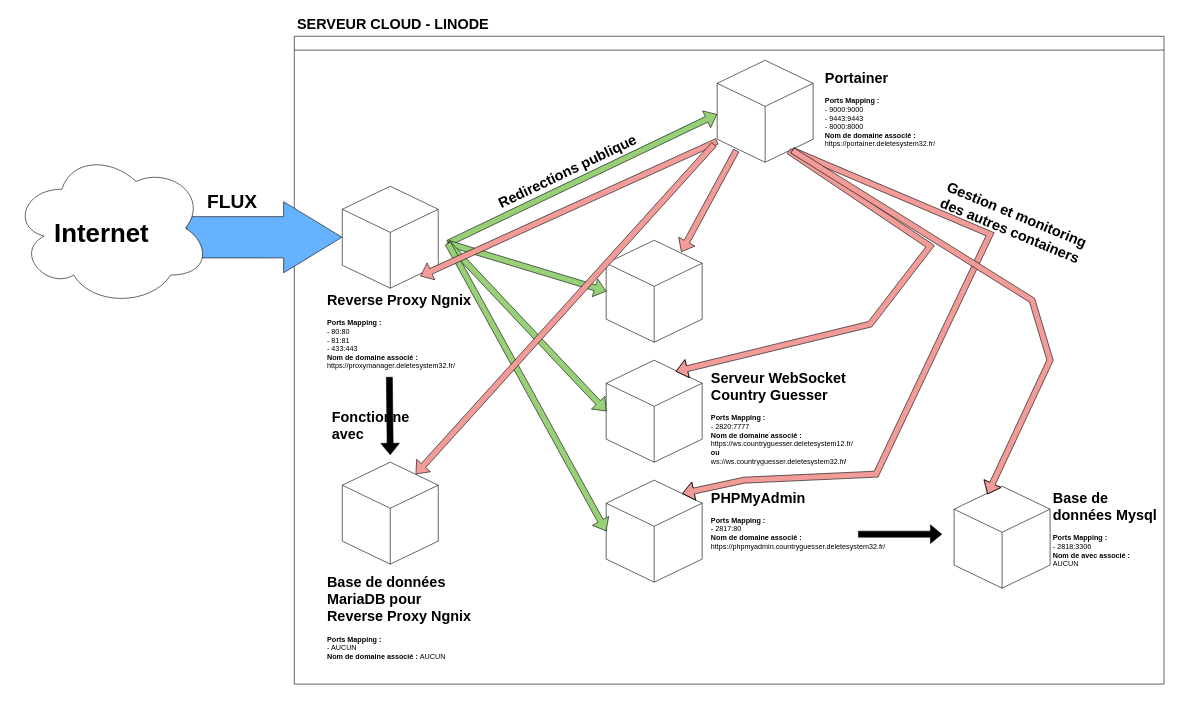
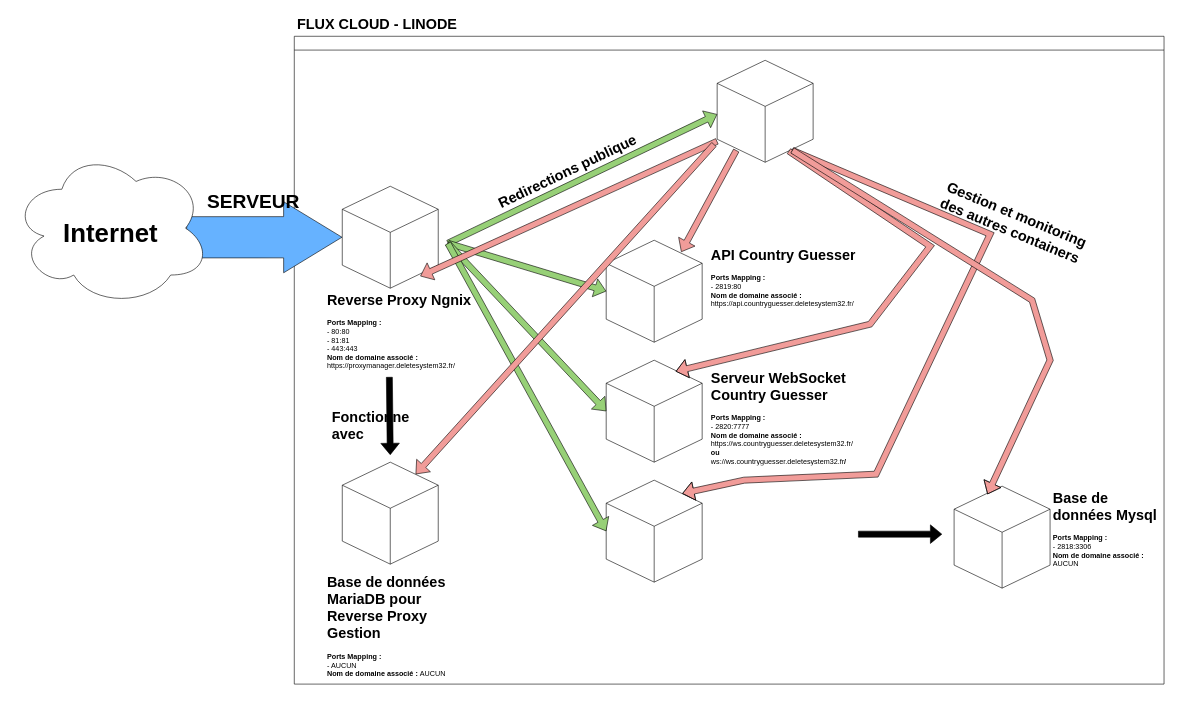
node "SERVEUR CLOUD - LINODE": label "SERVEUR CLOUD - LINODE" -> "FLUX CLOUD - LINODE"
node "Portainer Ports Mapping : - 9000:9000 - 9443:9443 - 8000:8000 Nom de domaine associé : https://portainer.deletesystem32.fr/": removed
node "FLUX": label "FLUX" -> "SERVEUR"
node "Internet": moved (108, 222) -> (117, 222)
node "API Country Guesser Ports Mapping : - 2819:80 Nom de domaine associé : https://api.countryguesser.deletesystem32.fr/": added
node "Reverse Proxy Ngnix Ports Mapping : - 80:80 - 81:81 - 433:443 Nom de domaine associé : https://proxymanager.deletesystem32.fr/": label "Reverse Proxy Ngnix Ports Mapping : - 80:80 - 81:81 - 433:443 Nom de domaine associé : https://proxymanager.deletesystem32.fr/" -> "Reverse Proxy Ngnix Ports Mapping : - 80:80 - 81:81 - 443:443 Nom de domaine associé : https://proxymanager.deletesystem32.fr/"
node "Serveur WebSocket Country Guesser Ports Mapping : - 2820:7777 Nom de domaine associé : https://ws.countryguesser.deletesystem12.fr/ ou ws://ws.countryguesser.deletesystem32.fr/": label "Serveur WebSocket Country Guesser Ports Mapping : - 2820:7777 Nom de domaine associé : https://ws.countryguesser.deletesystem12.fr/ ou ws://ws.countryguesser.deletesystem32.fr/" -> "Serveur WebSocket Country Guesser Ports Mapping : - 2820:7777 Nom de domaine associé : https://ws.countryguesser.deletesystem32.fr/ ou ws://ws.countryguesser.deletesystem32.fr/"
node "Base de données Mysql Ports Mapping : - 2818:3306 Nom de avec associé : AUCUN": label "Base de données Mysql Ports Mapping : - 2818:3306 Nom de avec associé : AUCUN" -> "Base de données Mysql Ports Mapping : - 2818:3306 Nom de domaine associé : AUCUN"
node "PHPMyAdmin Ports Mapping : - 2817:80 Nom de domaine associé : https://phpmyadmin.countryguesser.deletesystem32.fr/": removed
node "Base de données MariaDB pour Reverse Proxy Ngnix Ports Mapping : - AUCUN Nom de domaine associé : AUCUN": label "Base de données MariaDB pour Reverse Proxy Ngnix Ports Mapping : - AUCUN Nom de domaine associé : AUCUN" -> "Base de données MariaDB pour Reverse Proxy Gestion Ports Mapping : - AUCUN Nom de domaine associé : AUCUN"
